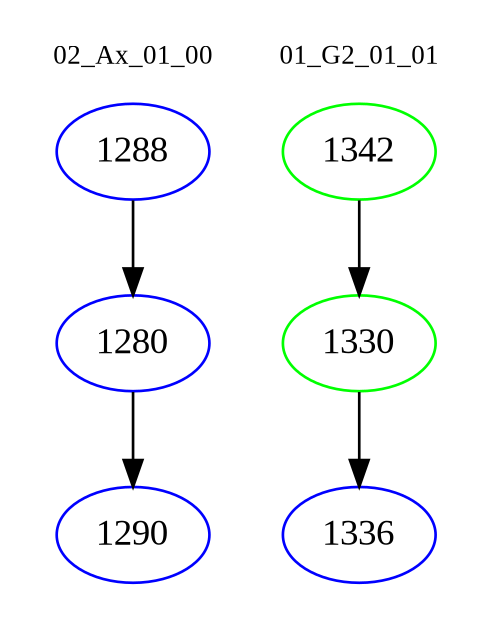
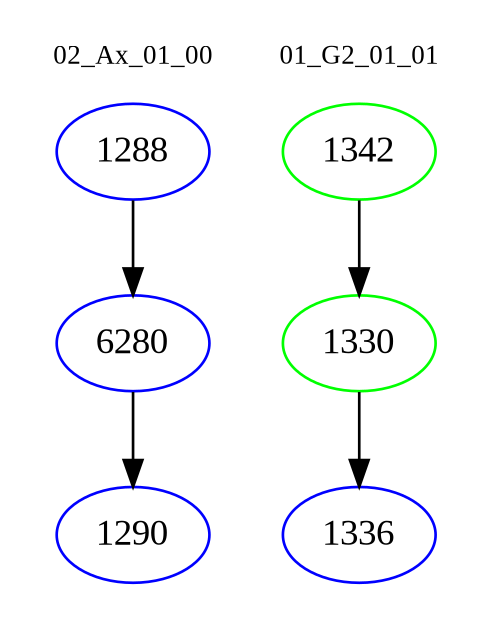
node "1280": label "1280" -> "6280"
